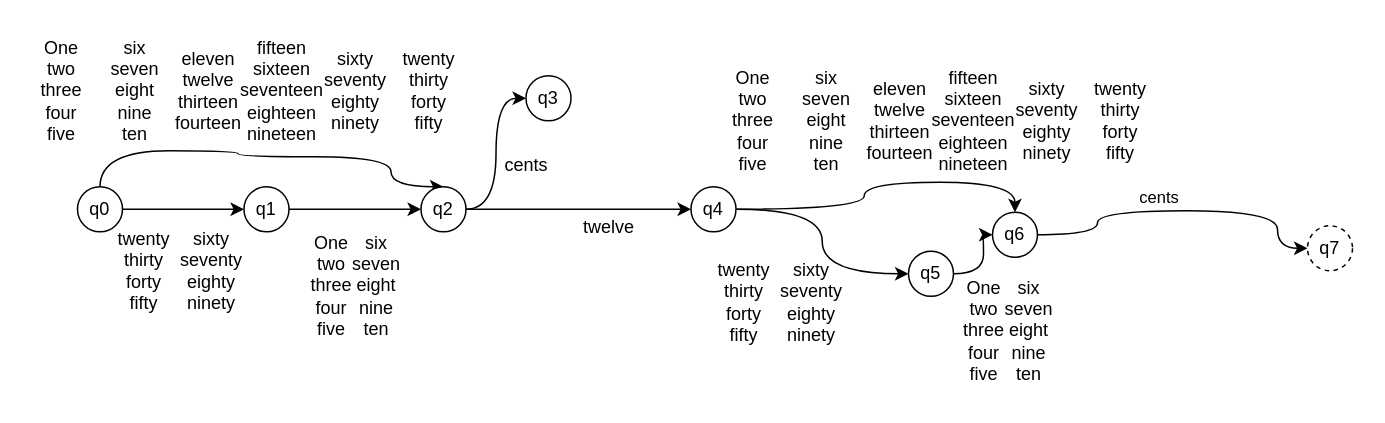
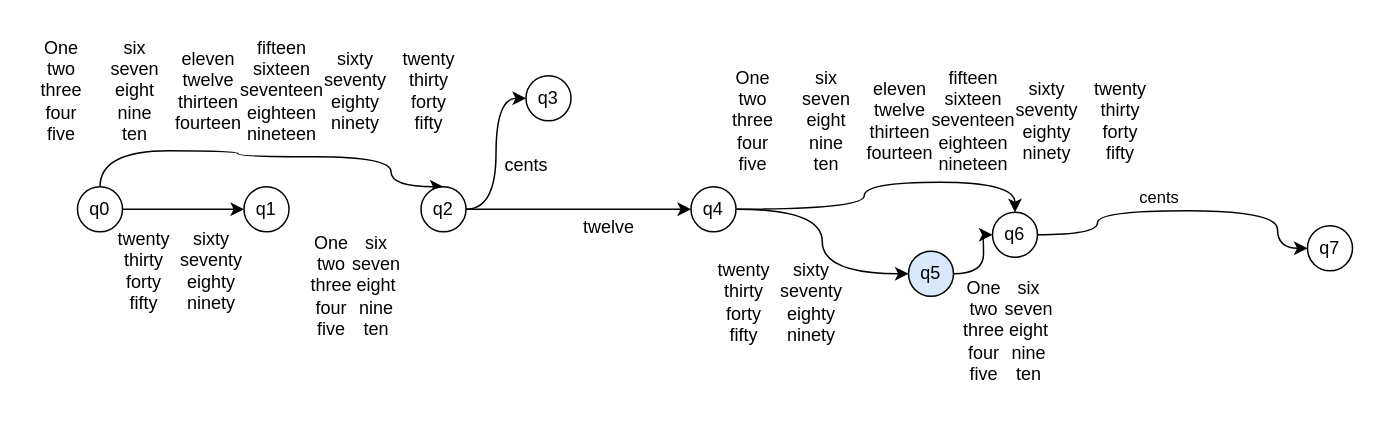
edge "q1" -> "q2": removed
node "q7": style dashed -> solid
node "q5": fillcolor #ffffff -> #dae8fc
